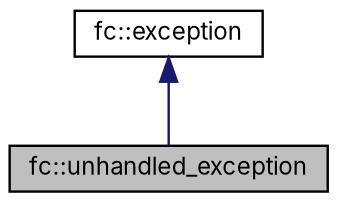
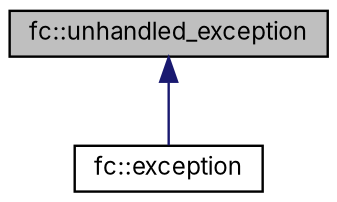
edge "fc::unhandled_exception" -> "fc::exception": reversed
